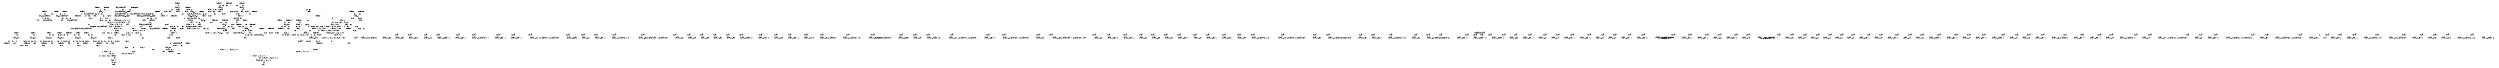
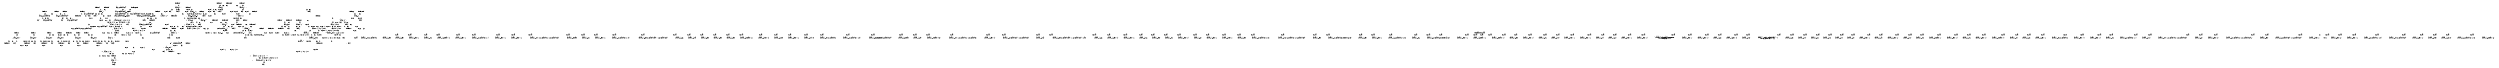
edge "(Call,index = op->operands[0].regs[1])" -> "(Call,index << 3)": now "(Call,index = op->operands[0].regs[1])" -> "(MethodReturn,static int)"
